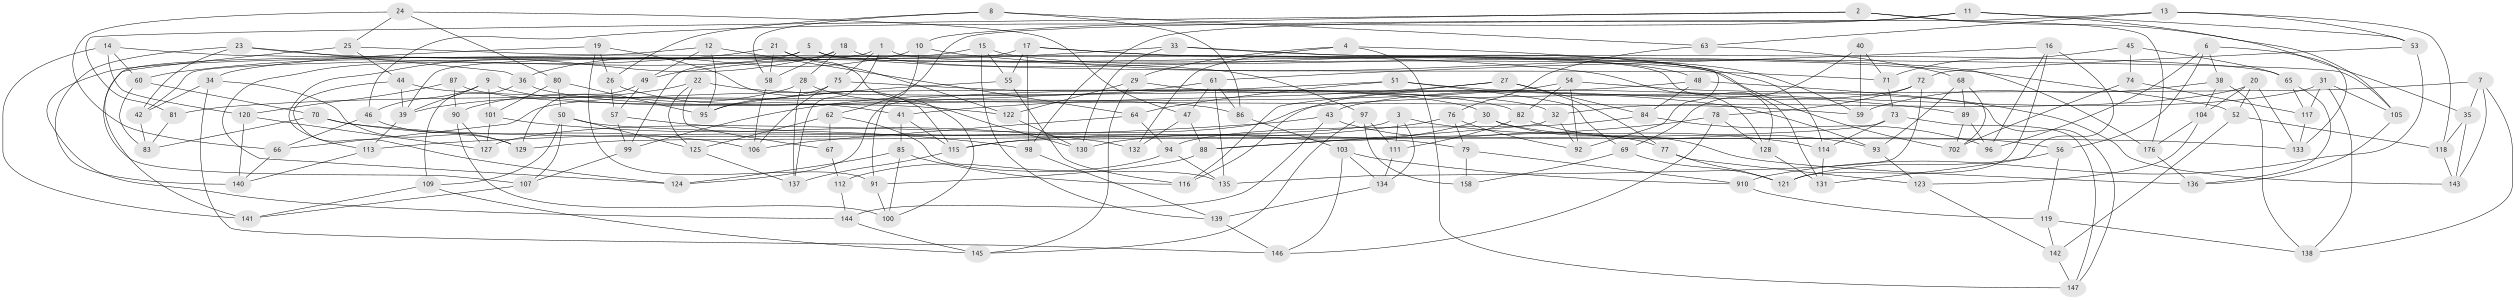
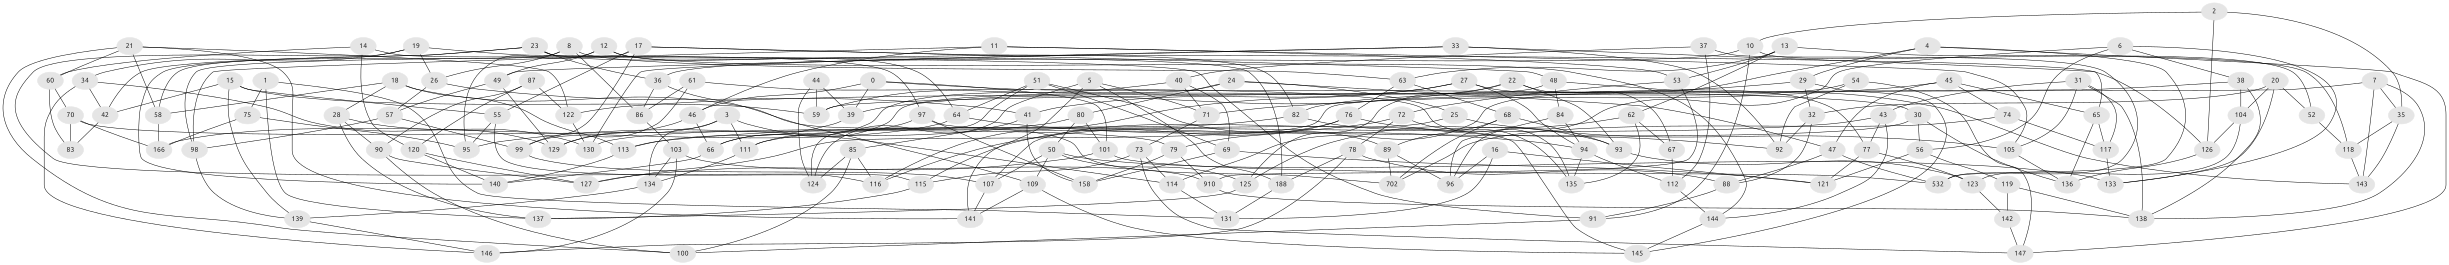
node "37": added
edge "1" -- "39": removed
edge "16" -- "61": removed
edge "25" -- "44": removed
node "9": label "9" -> "0"
edge "75" -- "82": now "23" -- "82"
edge "61" -- "47": now "45" -- "47"
edge "27" -- "84": now "27" -- "94"
node "81": removed
edge "41" -- "115": now "41" -- "158"
node "106": label "106" -> "166"
node "132": label "132" -> "532"
node "128": label "128" -> "188"
node "176": label "176" -> "126"
edge "14" -- "141": now "21" -- "141"
edge "52" -- "142": removed
edge "910" -- "119": now "910" -- "138"
